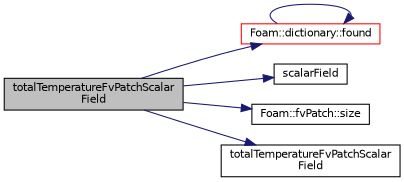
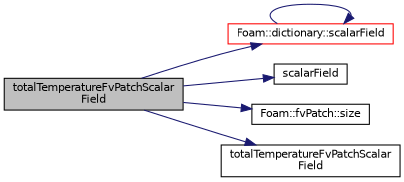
node "Foam::dictionary::found": label "Foam::dictionary::found" -> "Foam::dictionary::scalarField"
